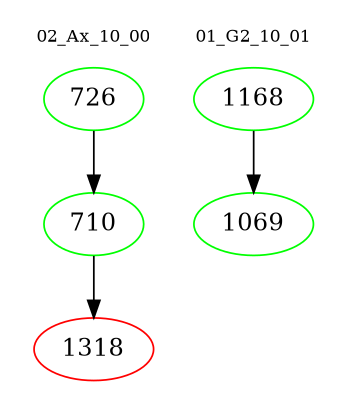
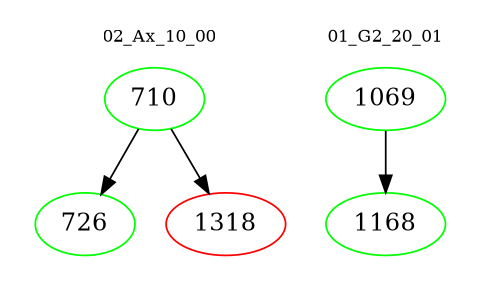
cluster "01_G2_10_01": label "01_G2_10_01" -> "01_G2_20_01"
edge "726" -> "710": reversed
edge "1168" -> "1069": reversed
